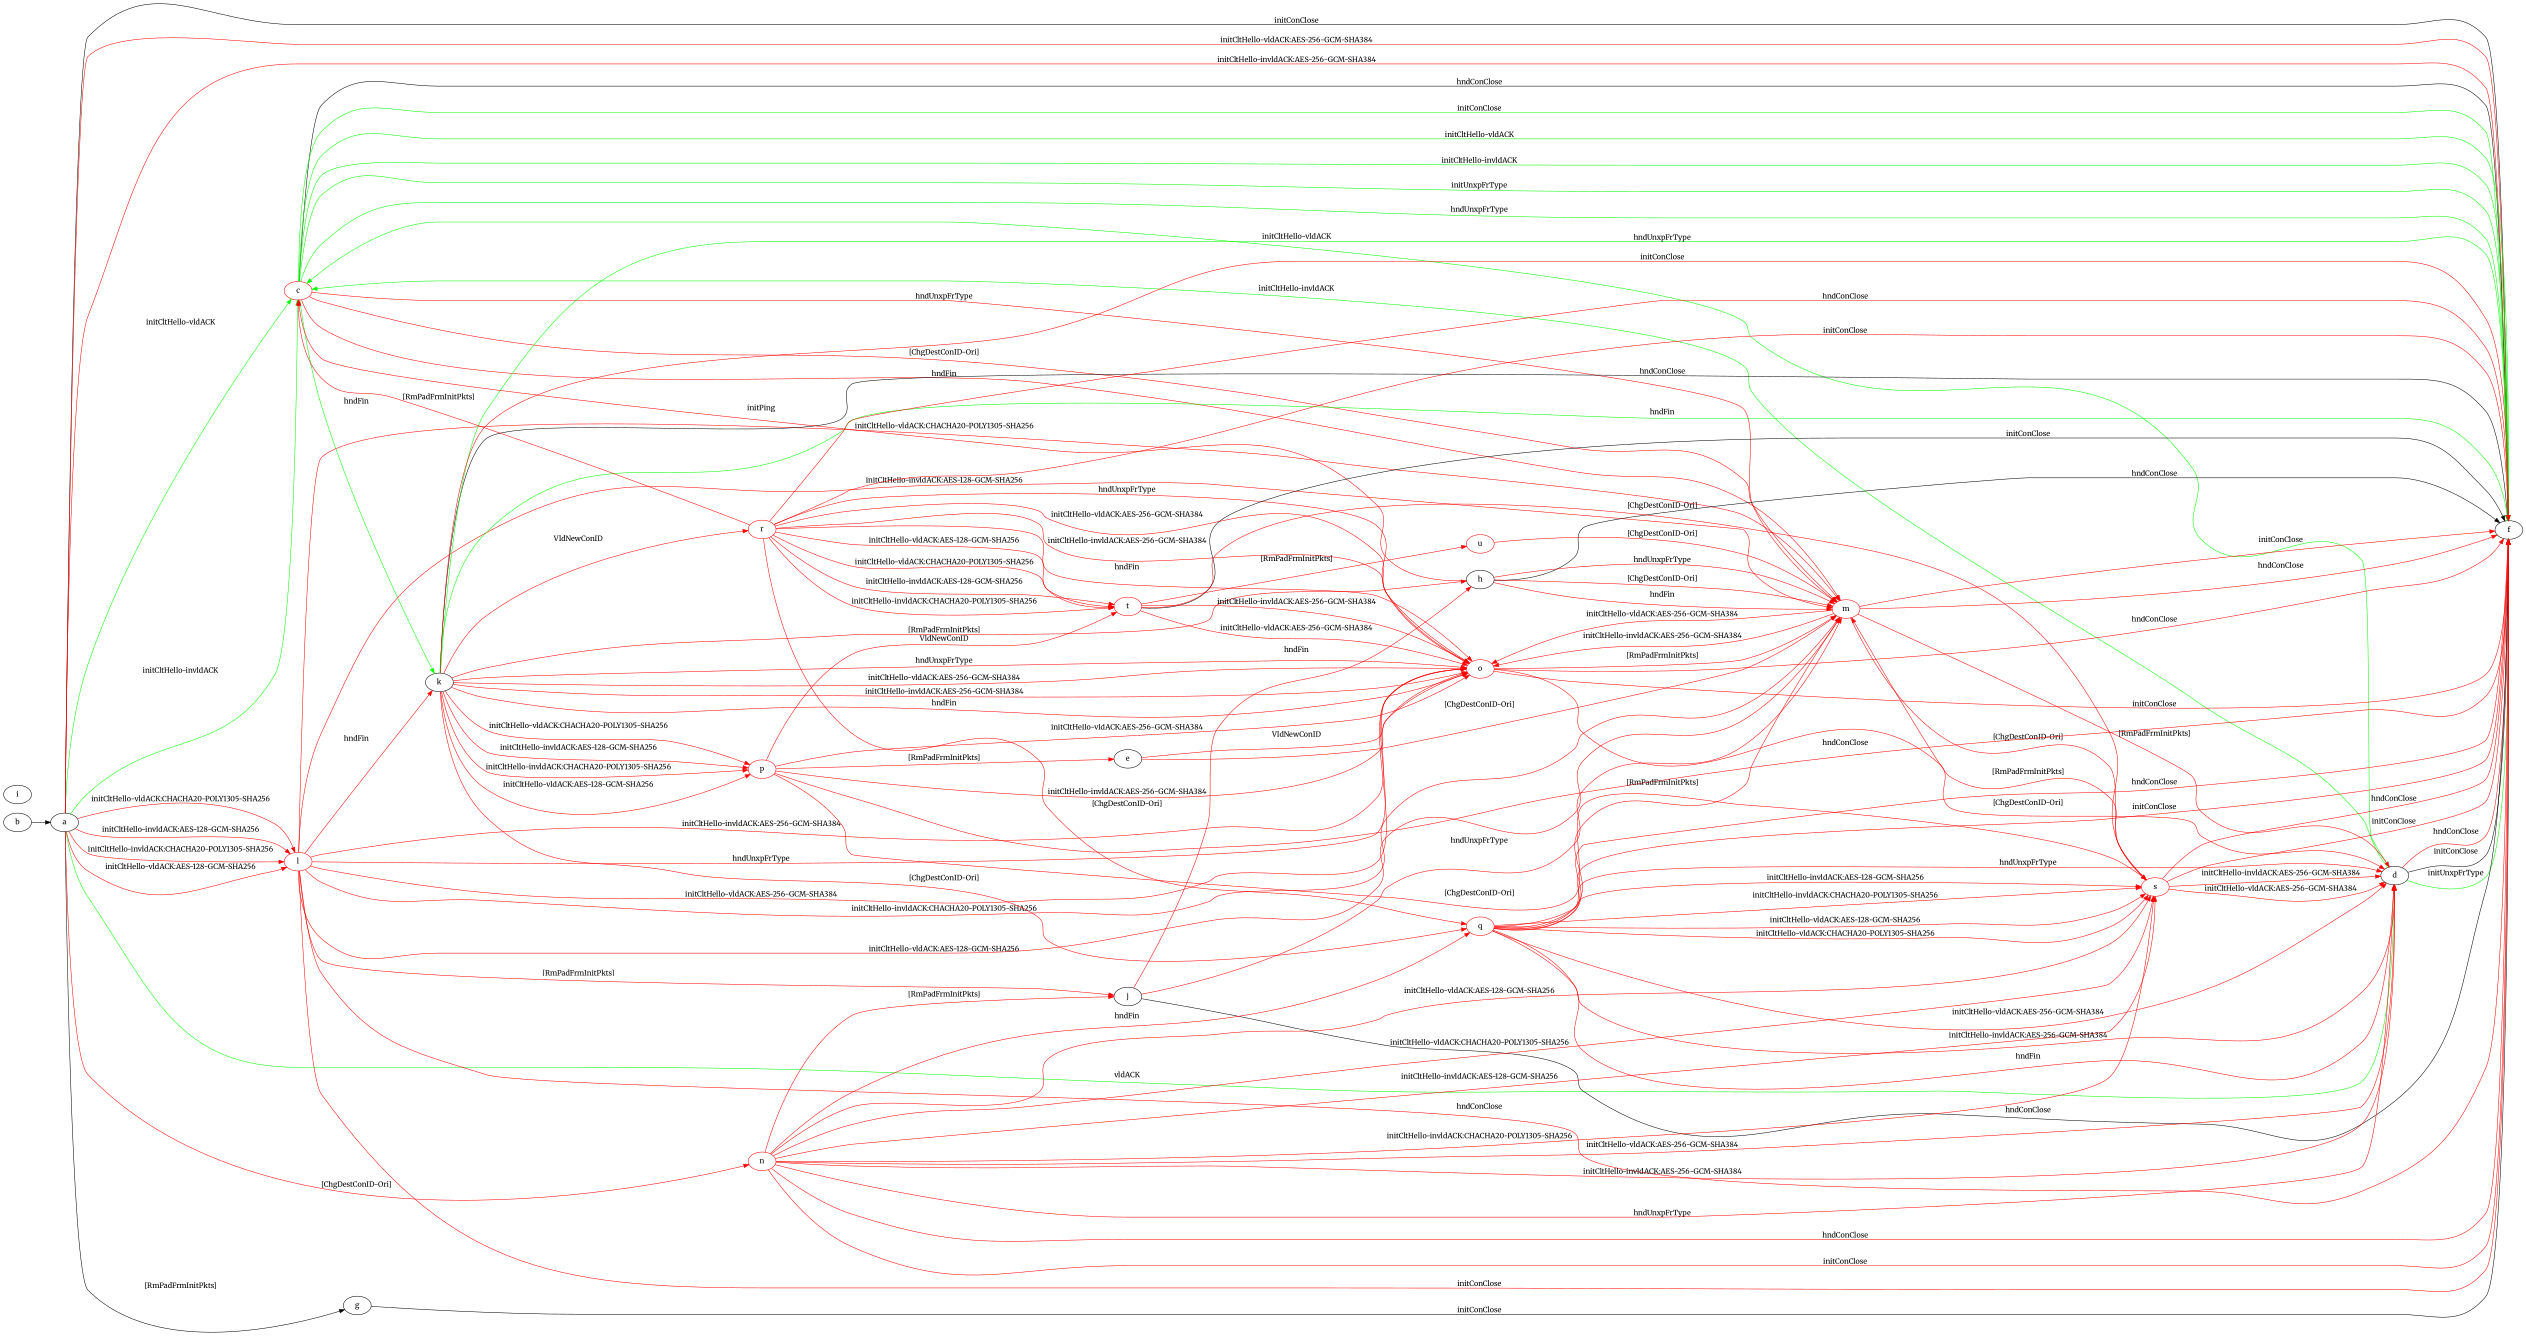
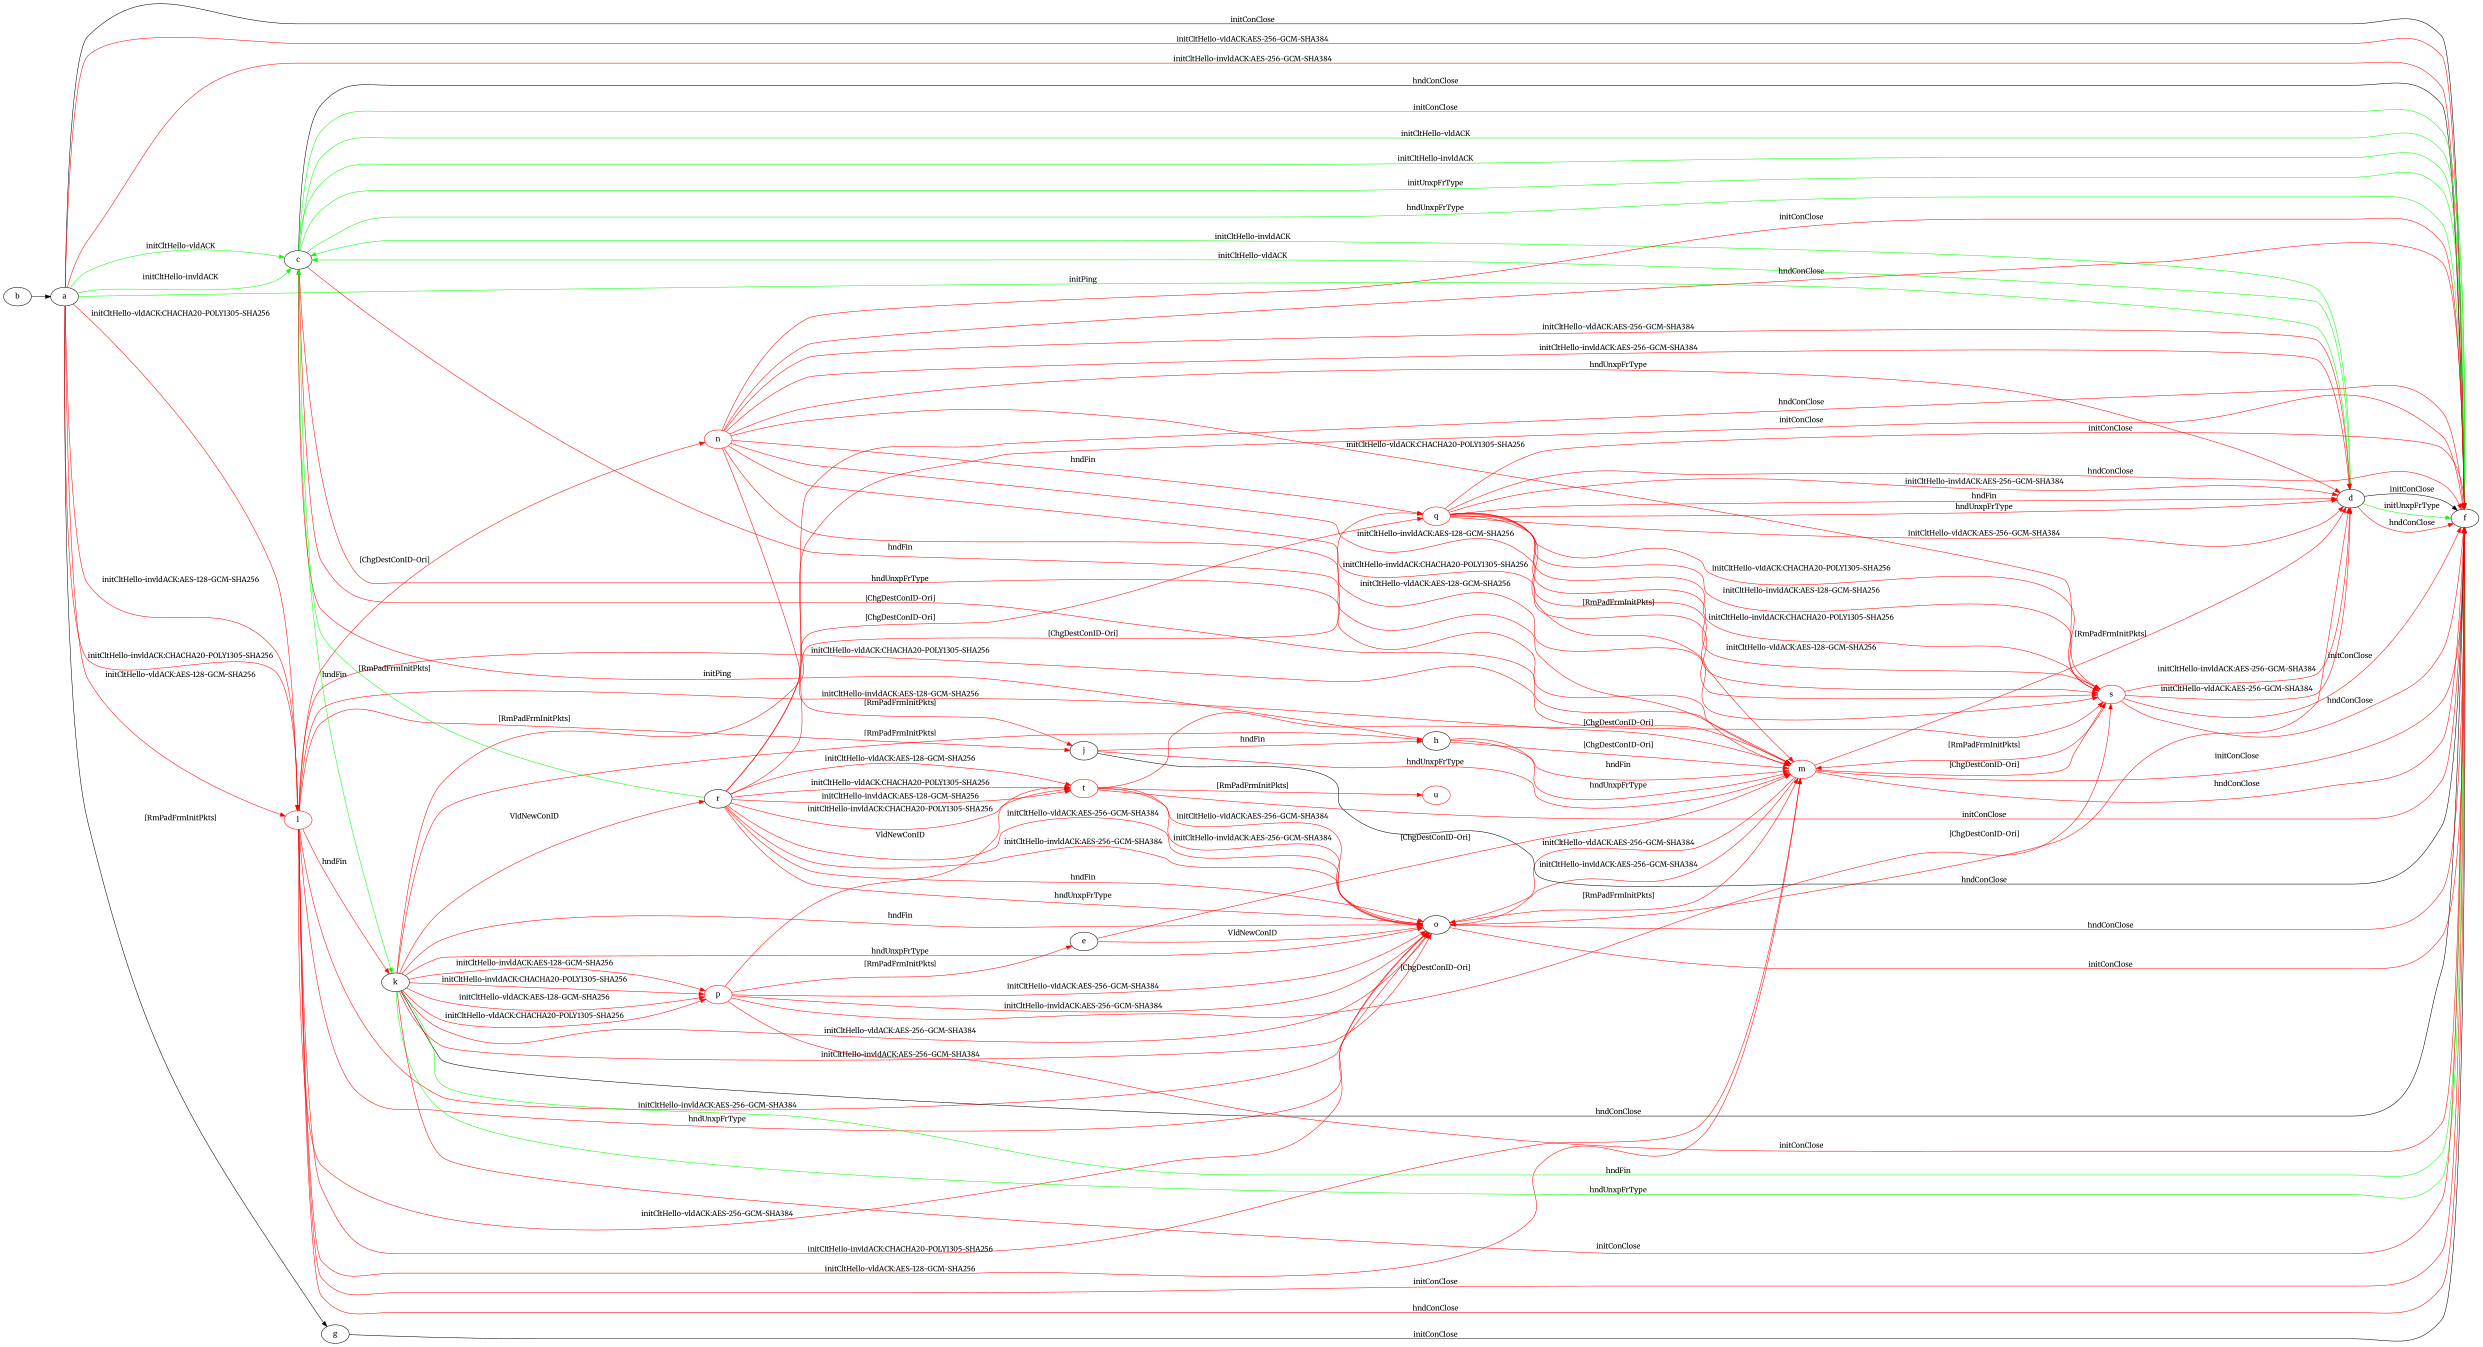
node "c": color red -> black
edge "r" -> "c": color red -> green
edge "t" -> "f": color black -> red
edge "h" -> "f": removed, label "hndConClose"
node "r": color red -> black
edge "u" -> "m": removed, label "[ChgDestConID-Ori]"
node "o": color red -> black
edge "p" -> "f": label "hndConClose " -> "initConClose "
node "i": removed
edge "a" -> "d": label "vldACK " -> "initPing "
edge "a" -> "n": now "l" -> "n"
